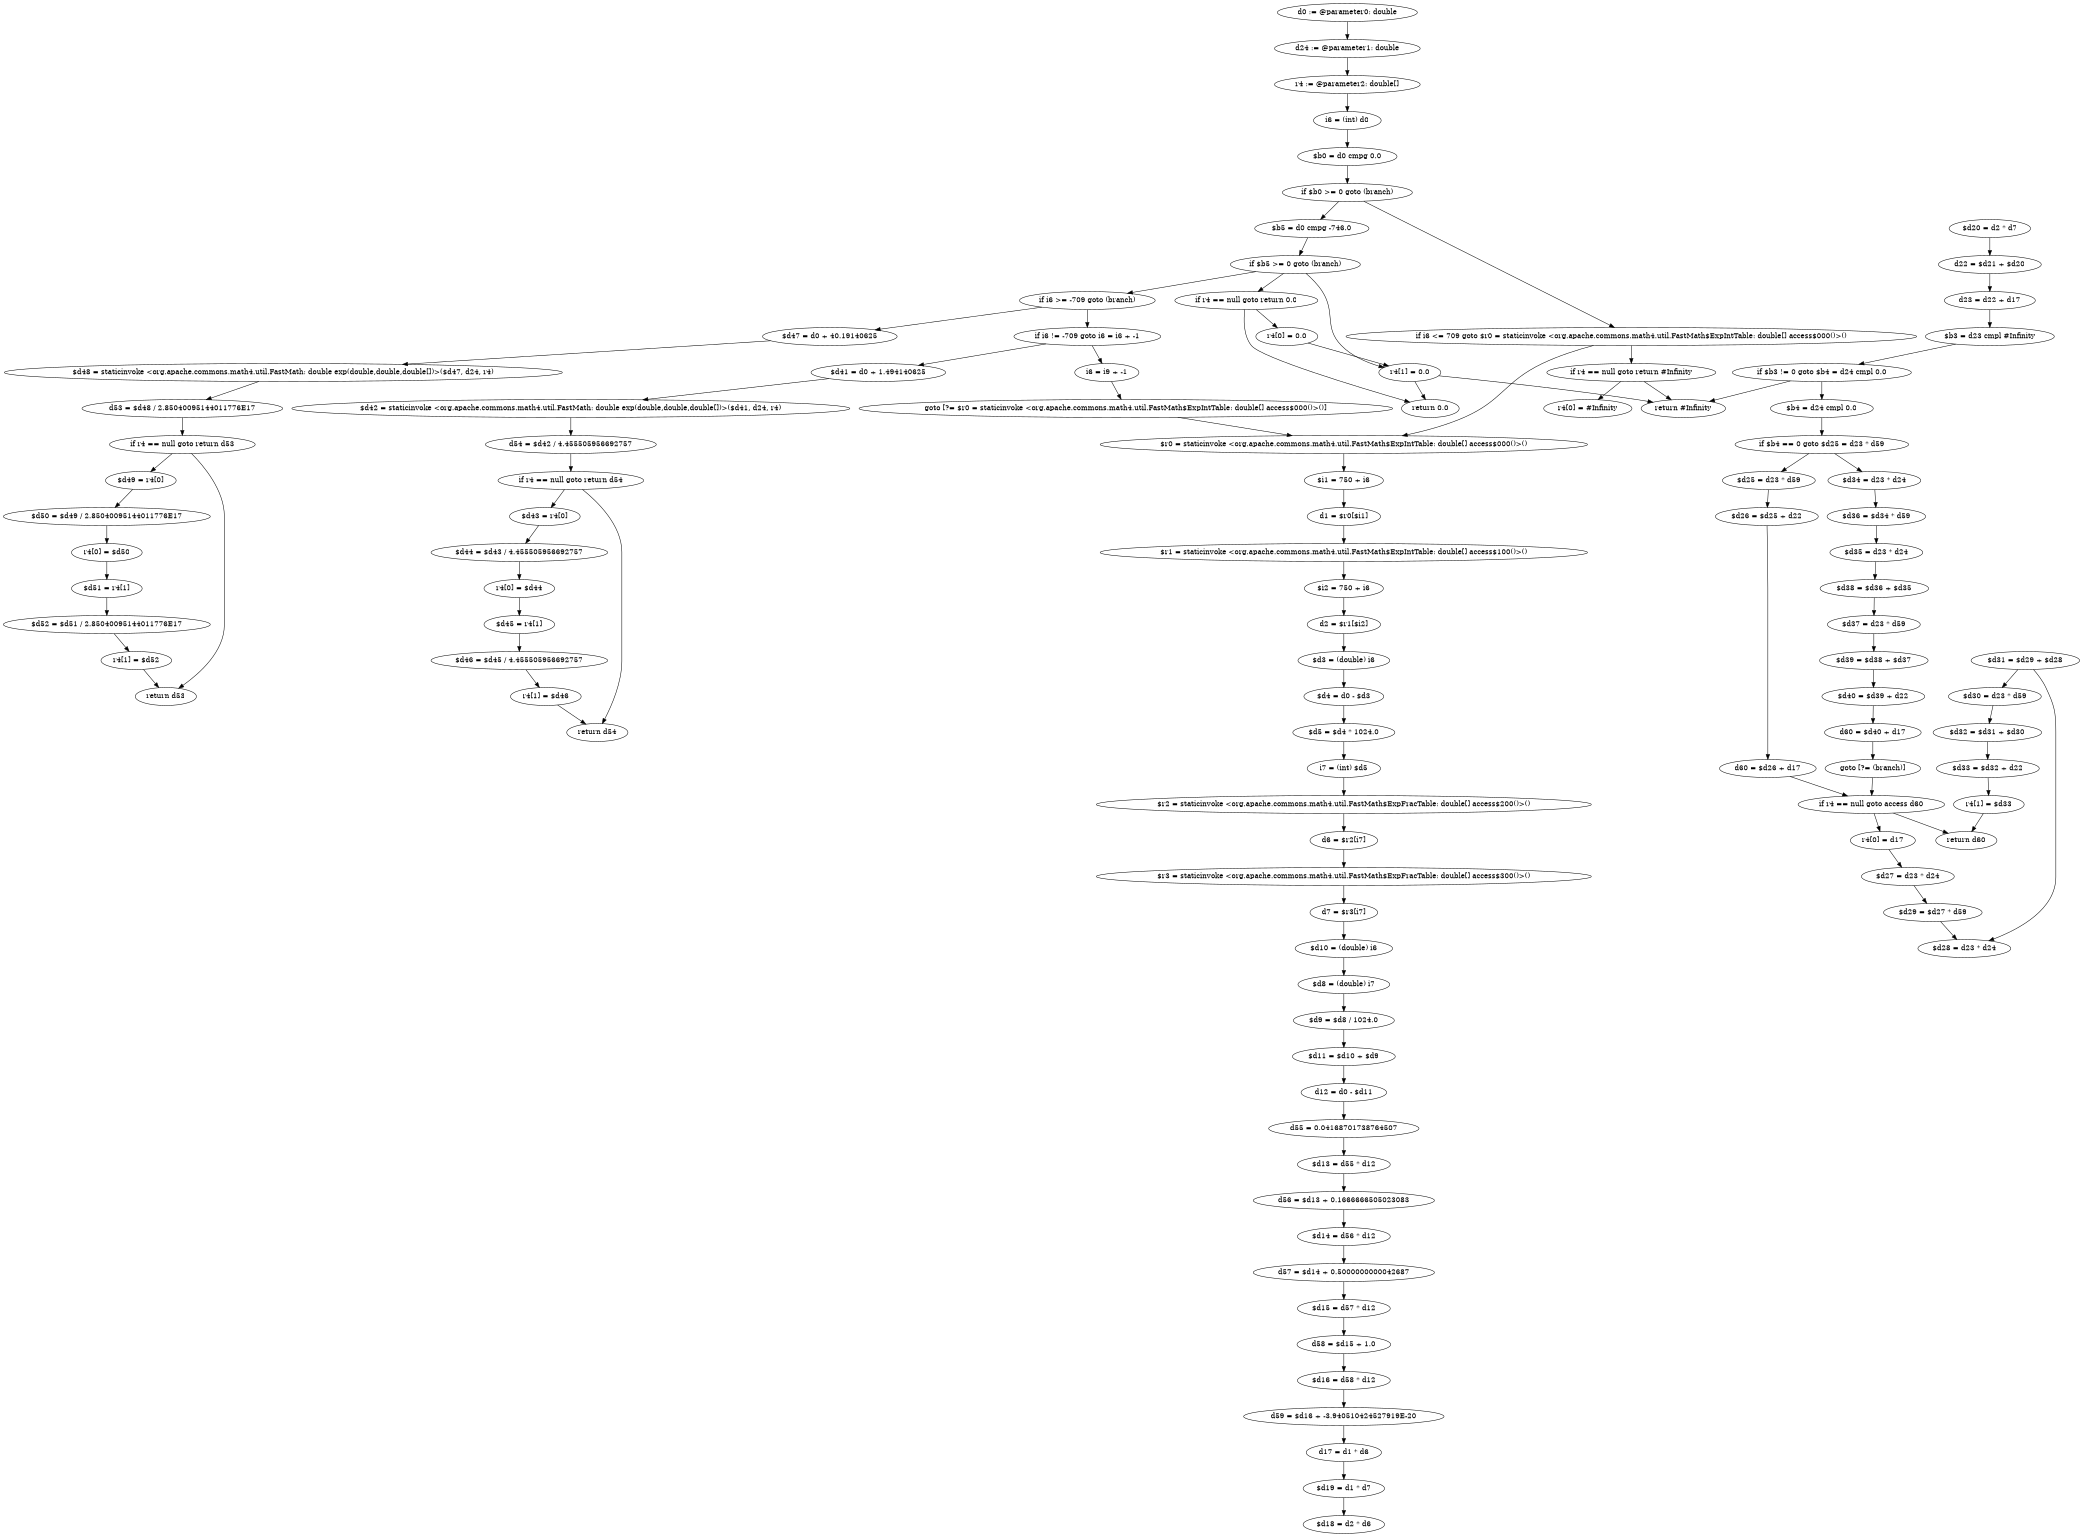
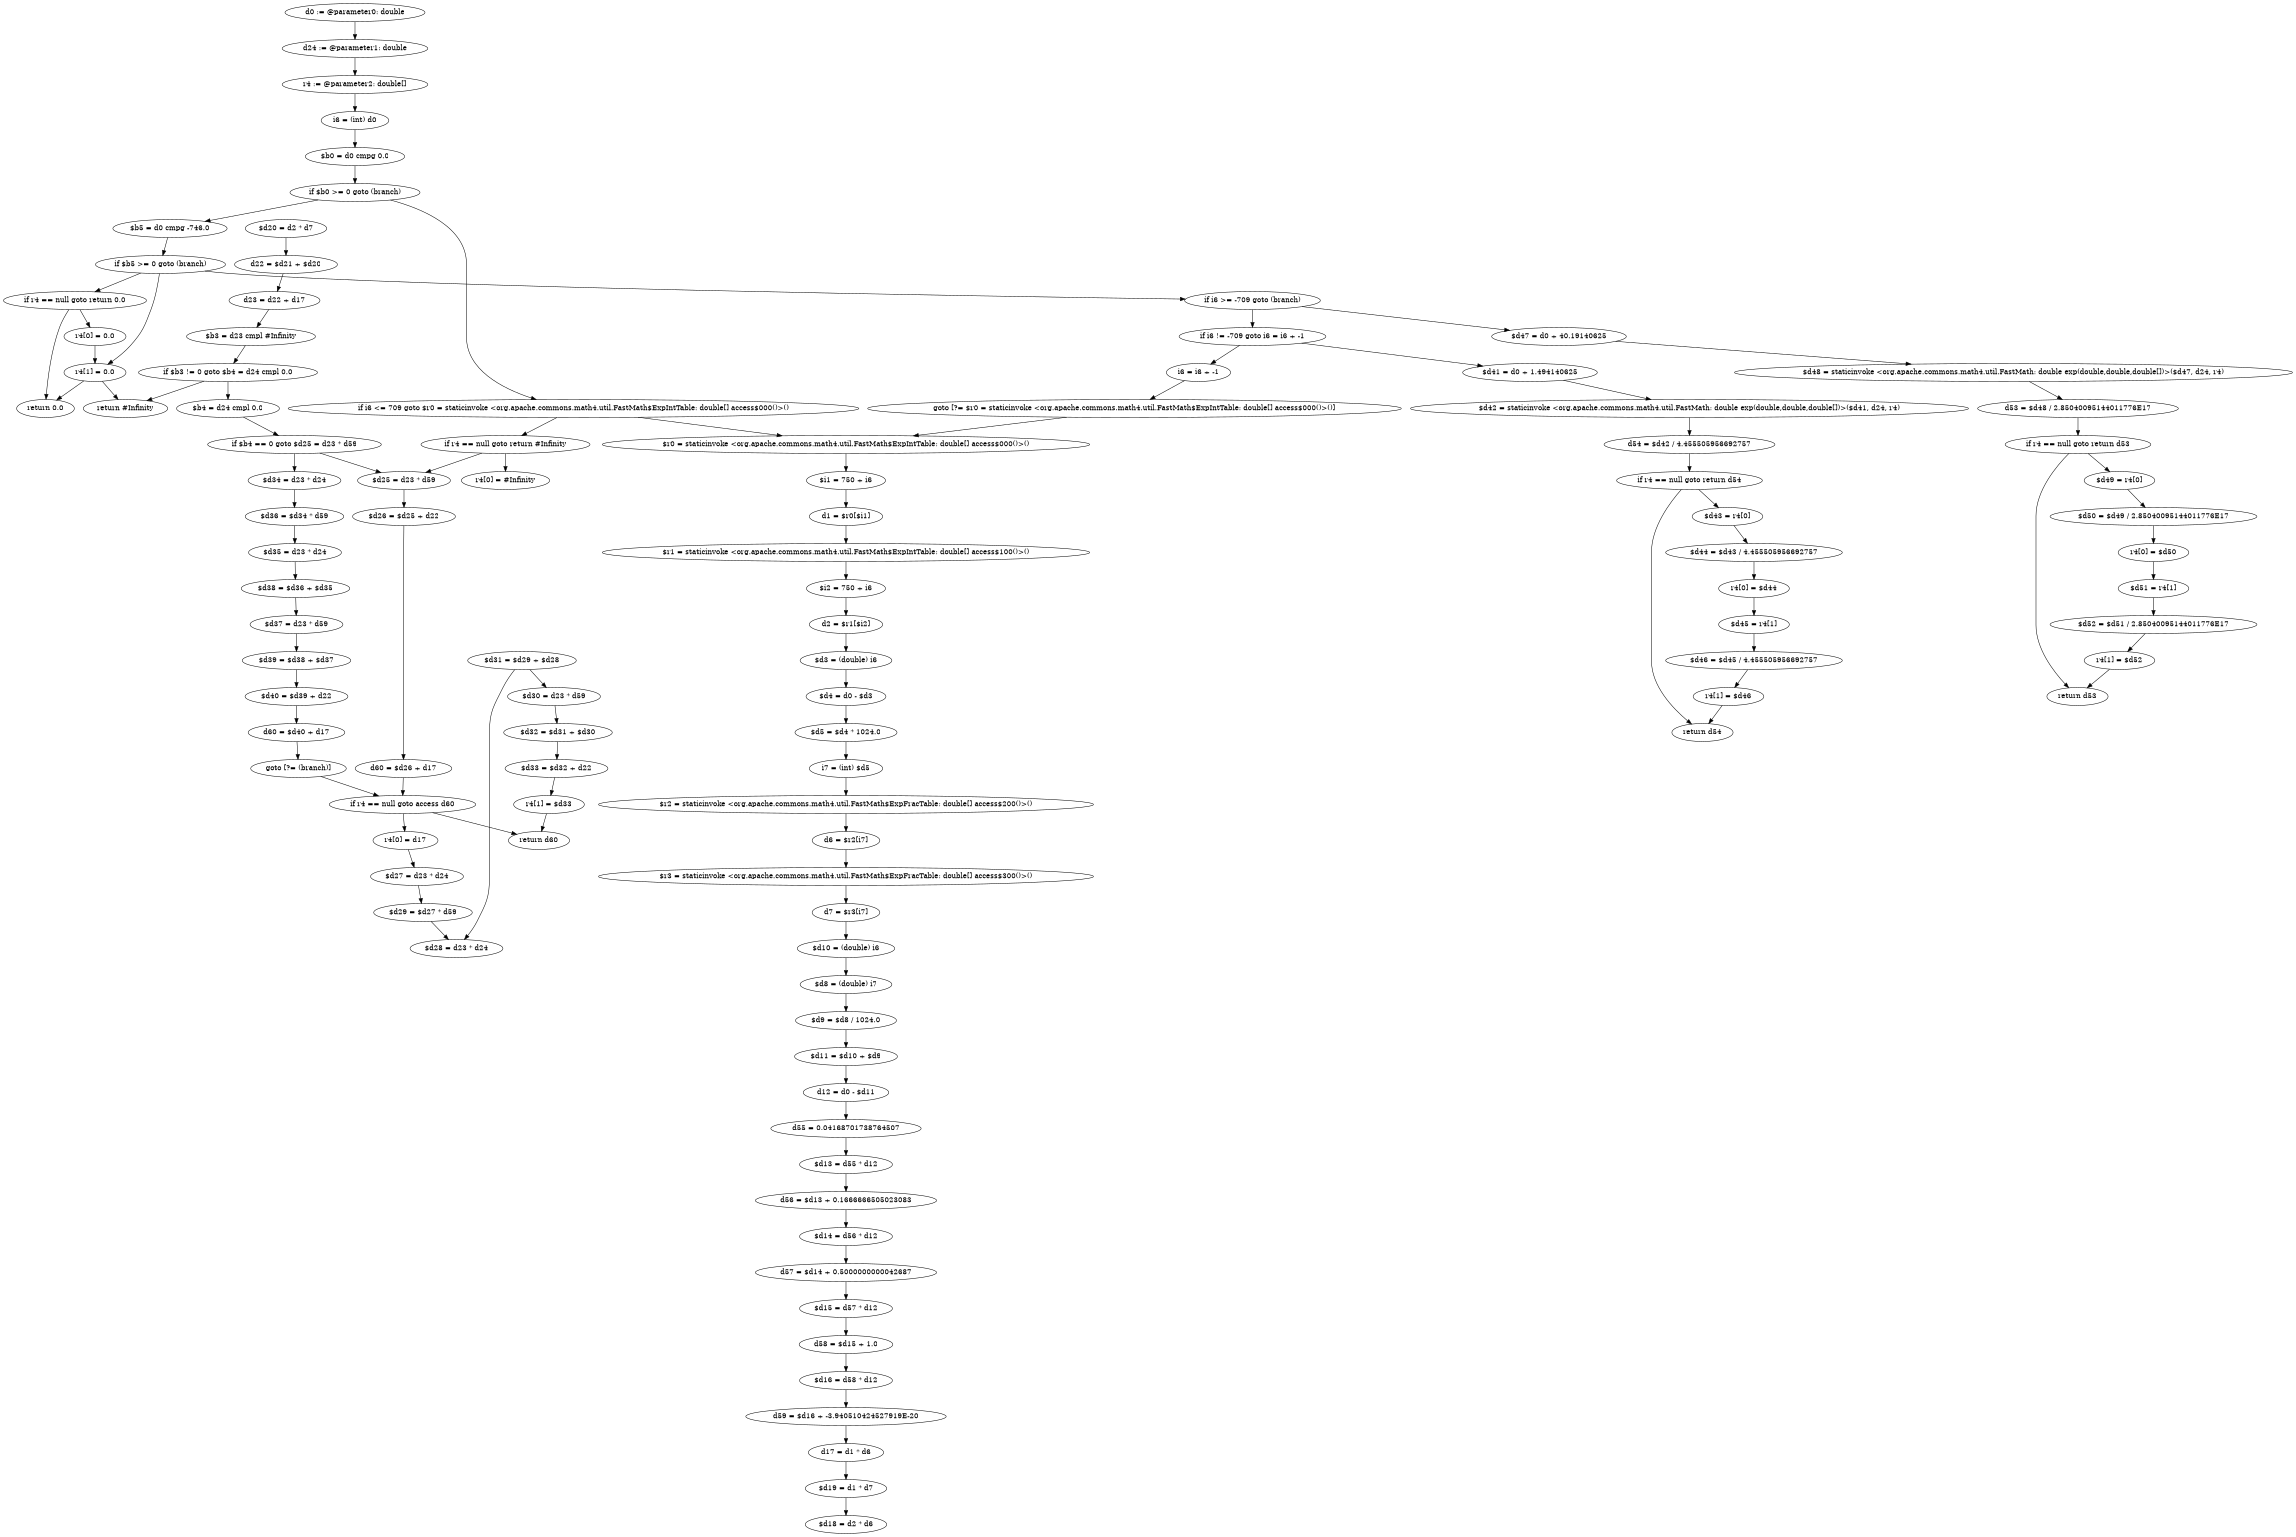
node "i6 = i9 + -1": label "i6 = i9 + -1" -> "i6 = i6 + -1"
edge "if r4 == null goto return #Infinity" -> "return #Infinity": now "if r4 == null goto return #Infinity" -> "$d25 = d23 * d59"
